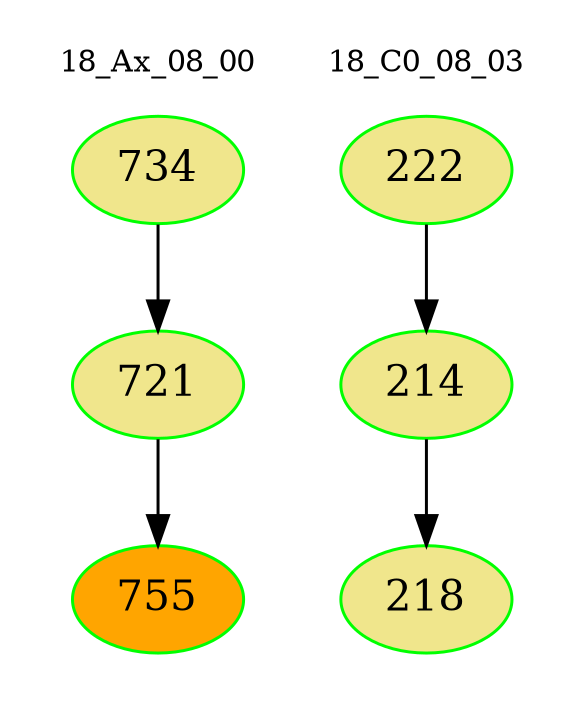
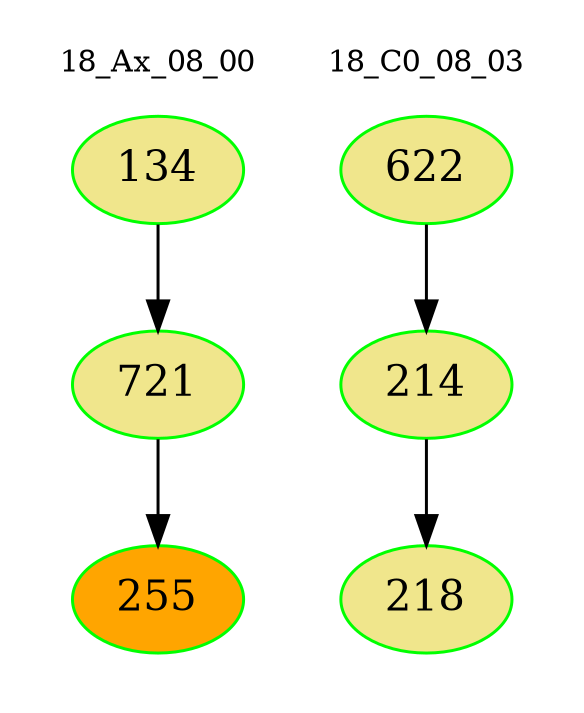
node "734": label "734" -> "134"
node "222": label "222" -> "622"
node "755": label "755" -> "255"
